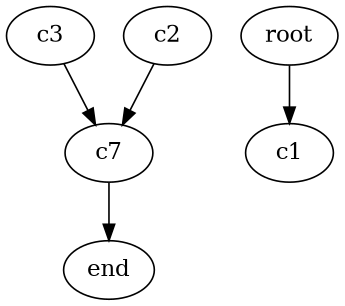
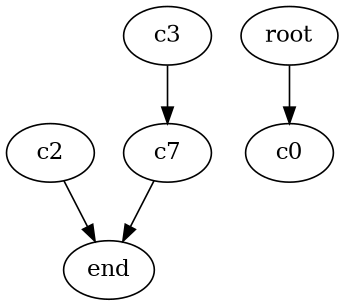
edge "c2" -> "c7": now "c2" -> "end"
node "c1": label "c1" -> "c0"
